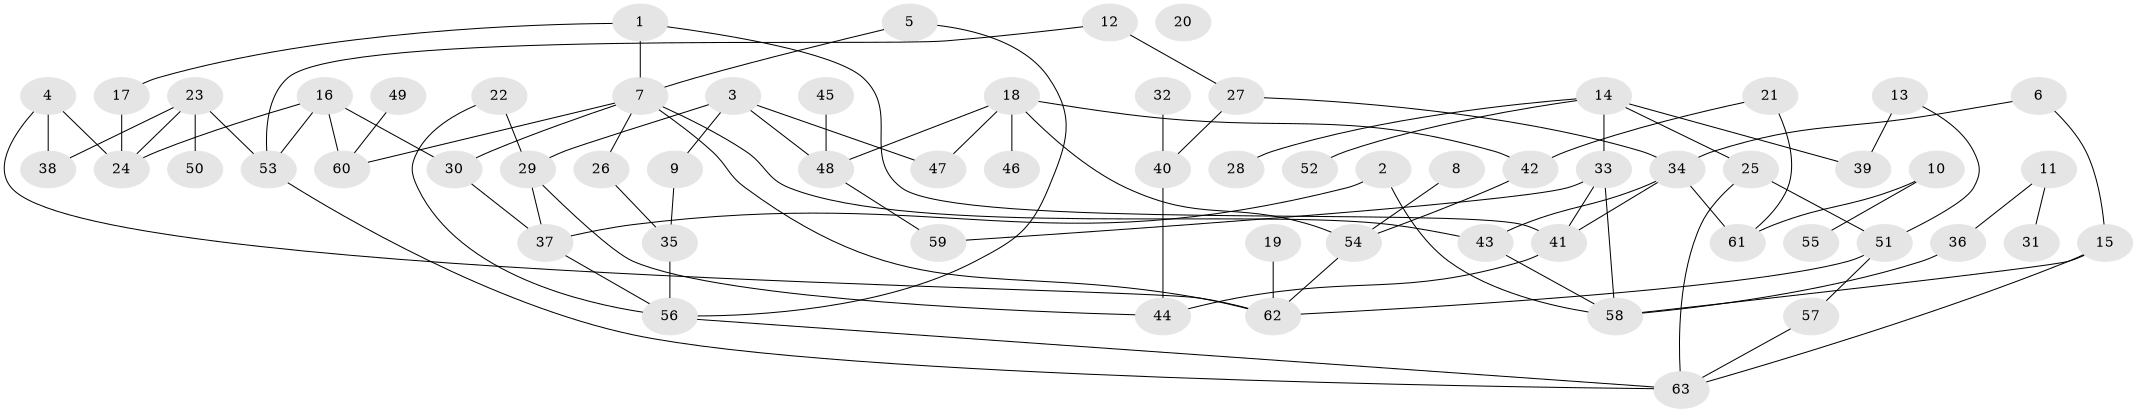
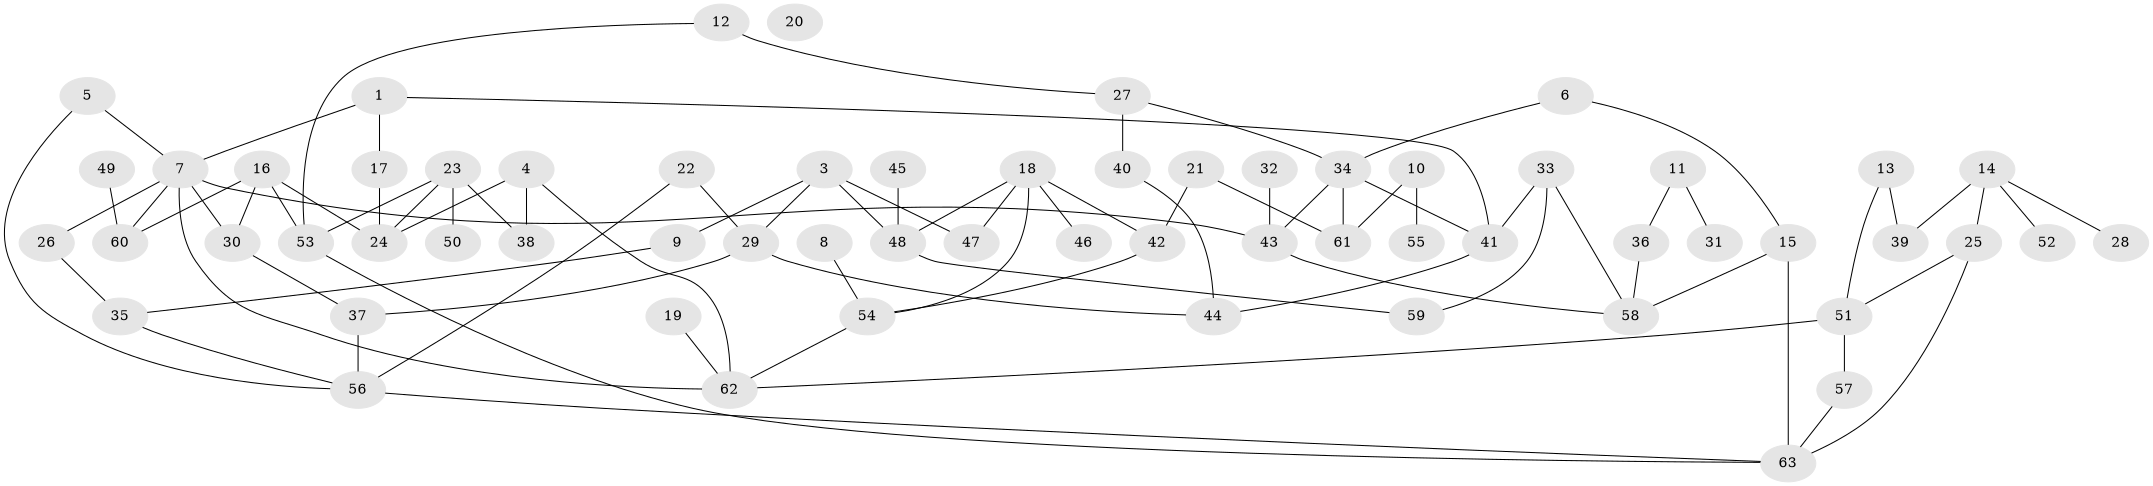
edge "14" -- "33": removed
edge "32" -- "40": now "32" -- "43"
node "2": removed
